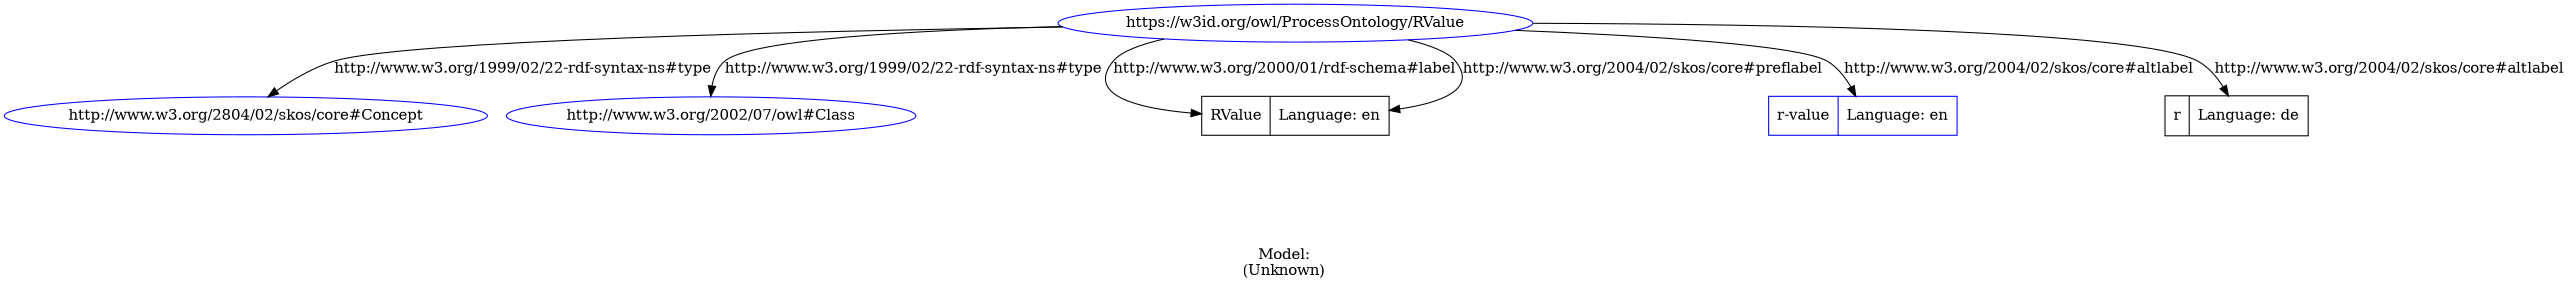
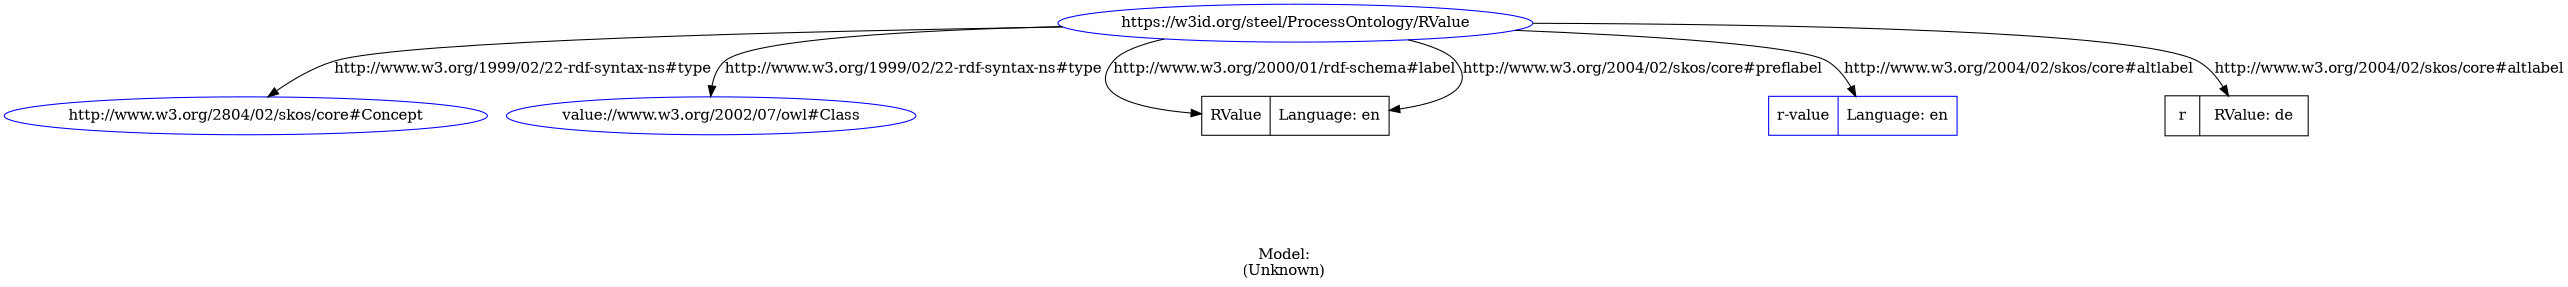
node "https://w3id.org/owl/ProcessOntology/RValue": label "https://w3id.org/owl/ProcessOntology/RValue" -> "https://w3id.org/steel/ProcessOntology/RValue"
node "r": text "Language: de" -> "RValue: de"
node "http://www.w3.org/2002/07/owl#Class": label "http://www.w3.org/2002/07/owl#Class" -> "value://www.w3.org/2002/07/owl#Class"
